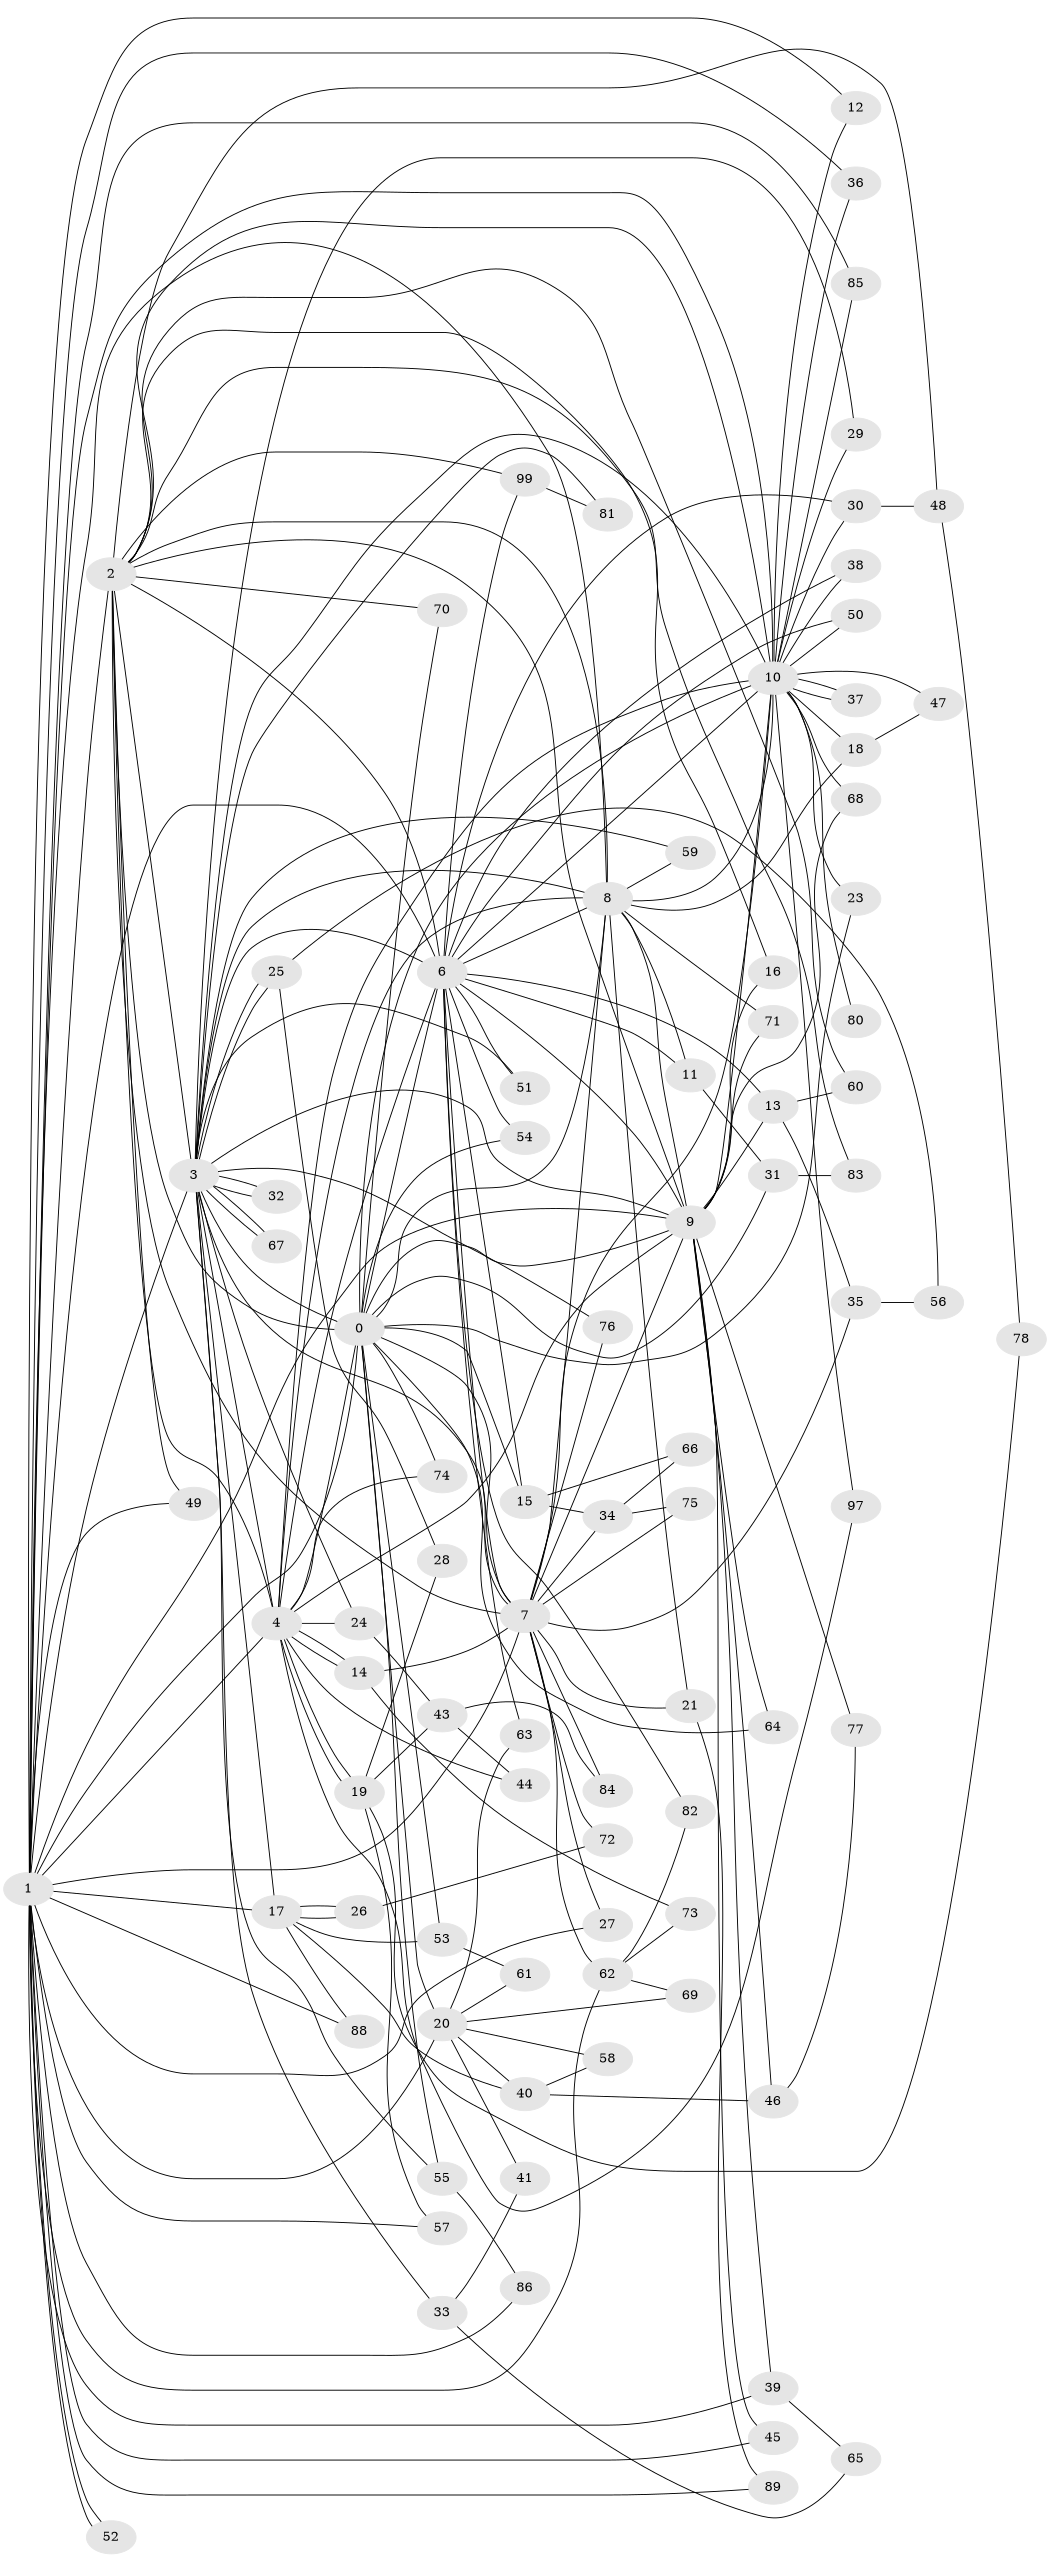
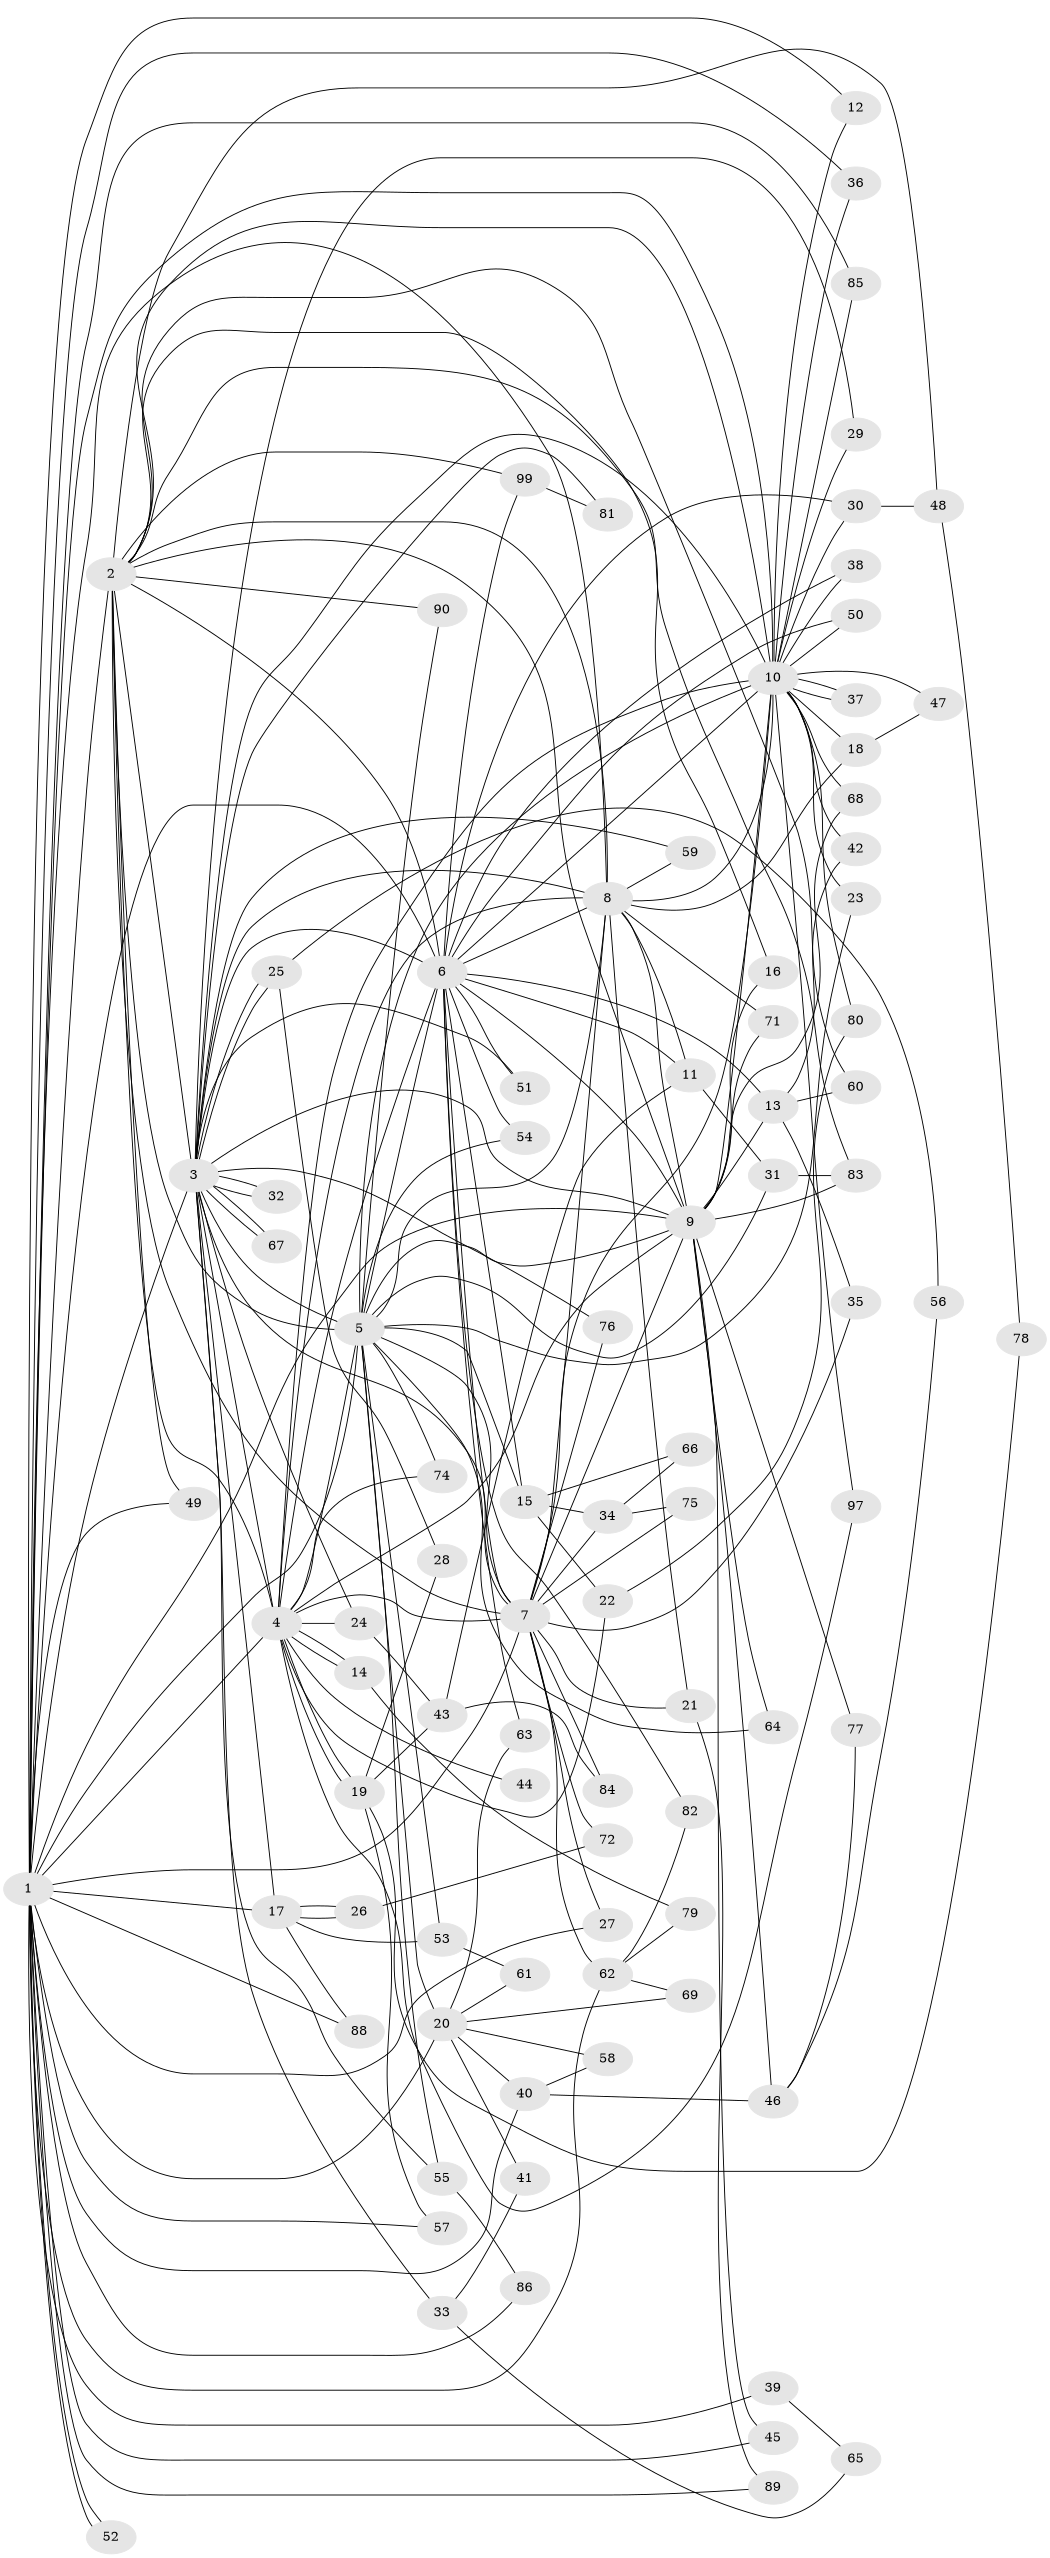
node "70": label "70" -> "90"
node "42": added
edge "35" -- "56": now "46" -- "56"
node "0": label "0" -> "5"
node "22": added
edge "7" -- "14": now "7" -- "4"
edge "43" -- "44": now "43" -- "11"
edge "9" -- "39": now "9" -- "83"
node "73": label "73" -> "79"
edge "17" -- "40": now "1" -- "40"
